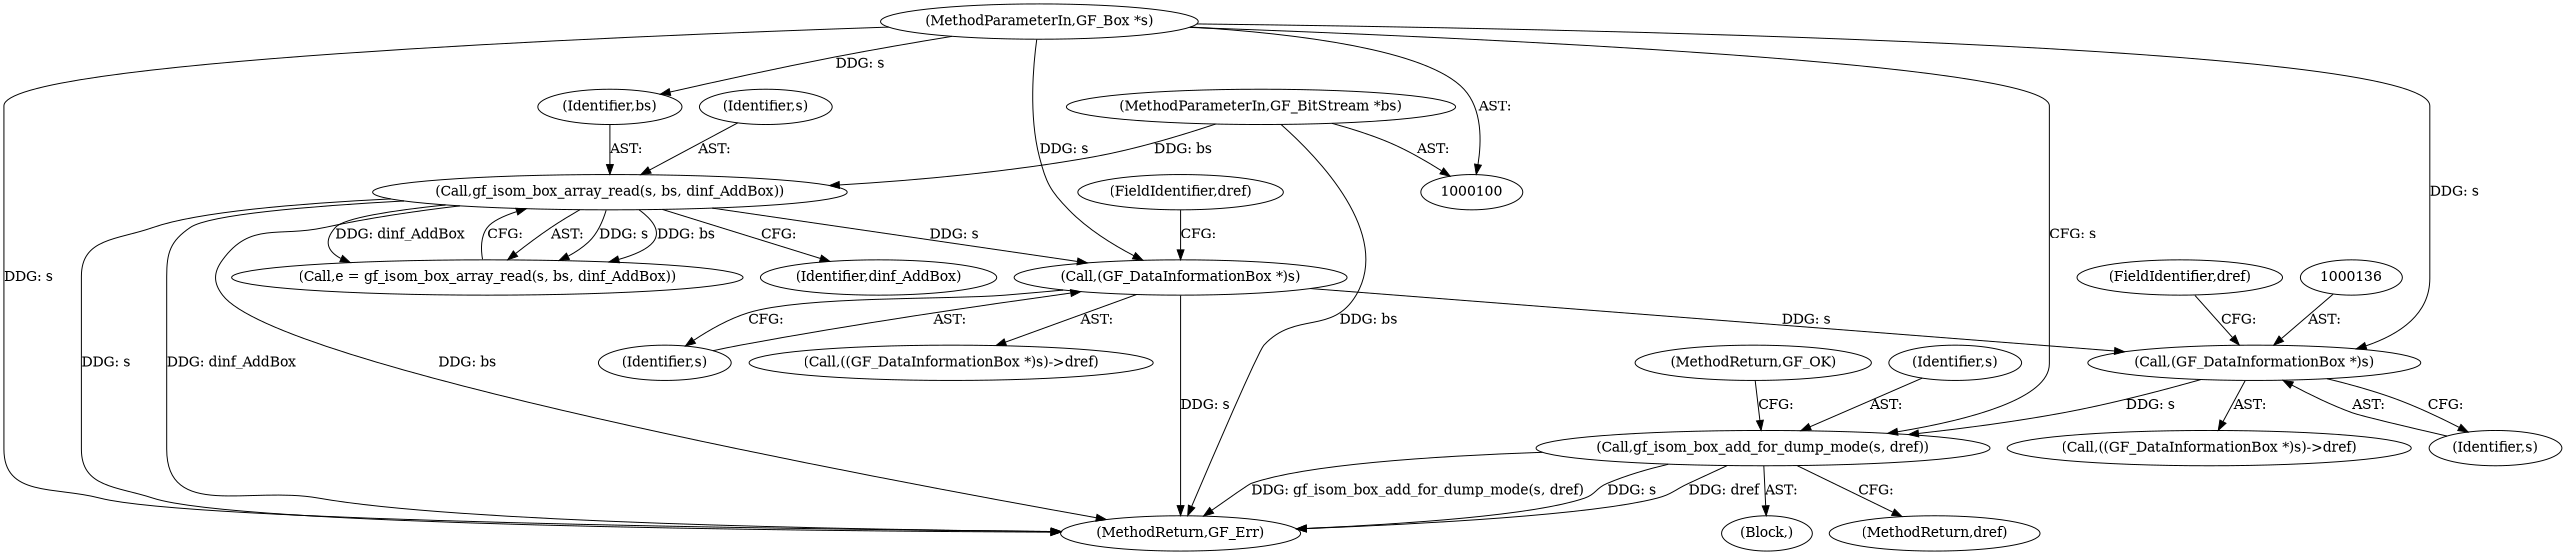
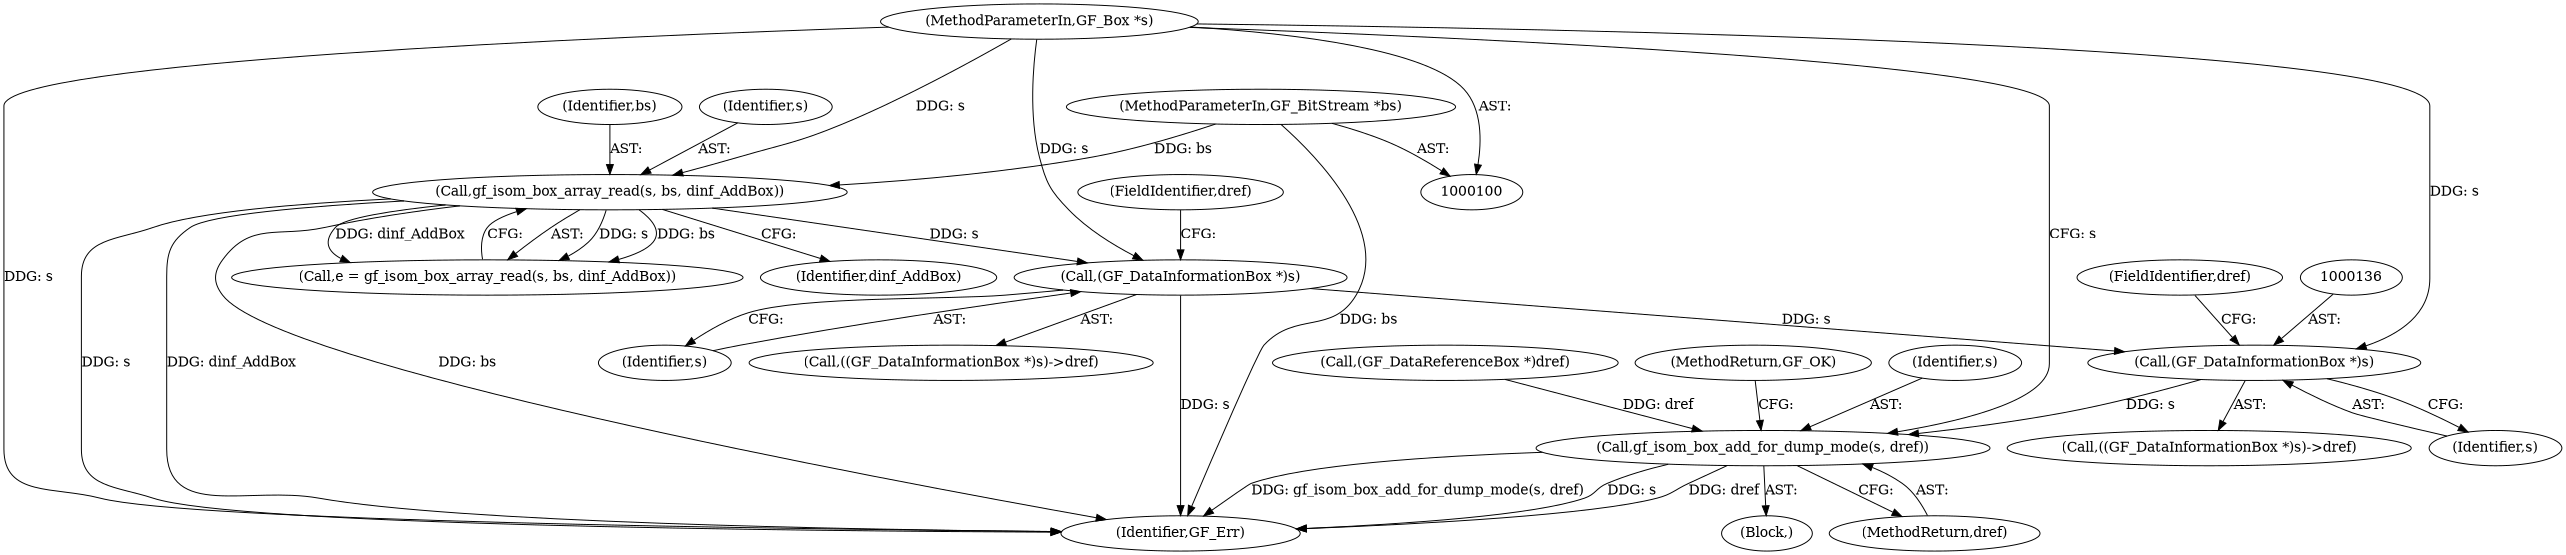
edge "(MethodParameterIn,GF_Box *s)" -> "(Identifier,bs)": now "(MethodParameterIn,GF_Box *s)" -> "(Call,gf_isom_box_array_read(s, bs, dinf_AddBox))"
node "(Call,(GF_DataReferenceBox *)dref)": added
edge "(MethodReturn,dref)" -> "(Call,gf_isom_box_add_for_dump_mode(s, dref))": added, label "AST:"
node "(MethodReturn,GF_Err)": label "(MethodReturn,GF_Err)" -> "(Identifier,GF_Err)"
